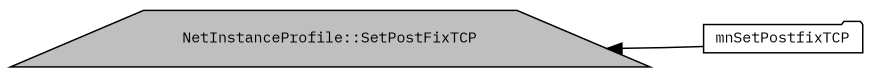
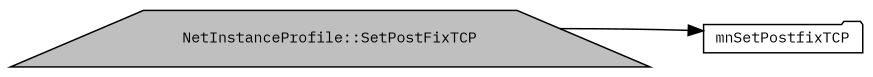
edge "mnSetPostfixTCP" -> "NetInstanceProfile::SetPostFixTCP": reversed
